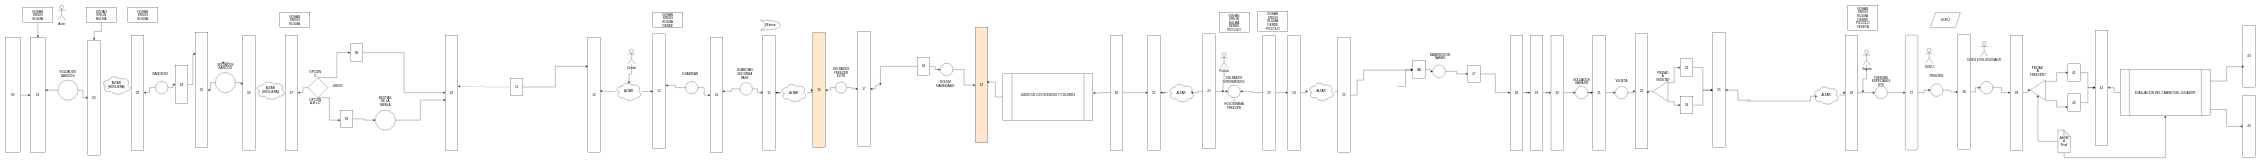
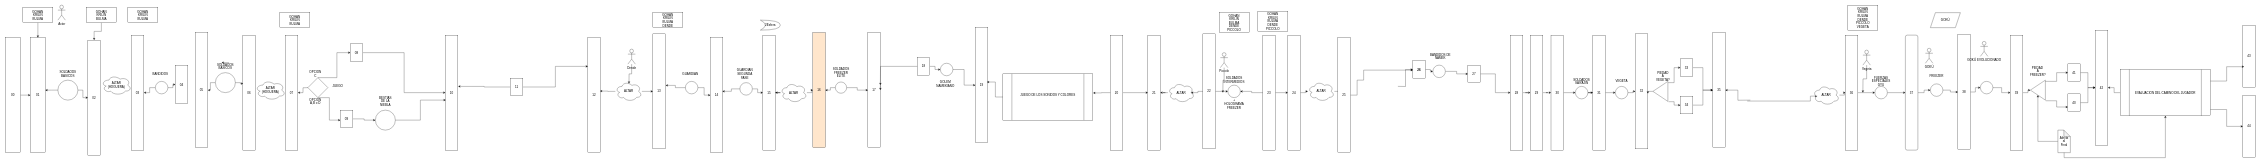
edge "04" -> "05": removed
node "19": fillcolor #ffe6cc -> #ffffff
edge "11" -> "10": style dashed -> solid
node "17": moved (864, 89) -> (874, 90)
